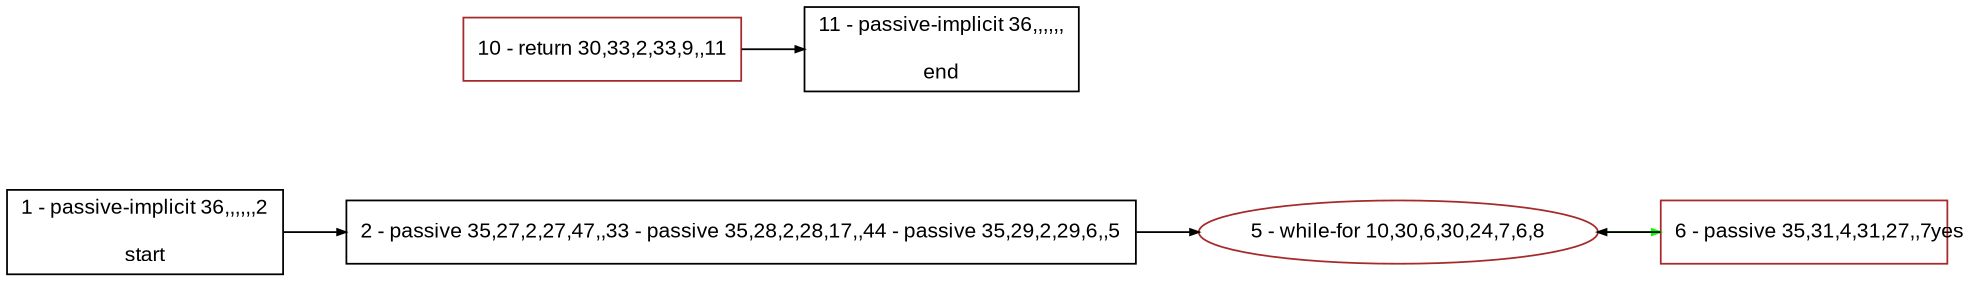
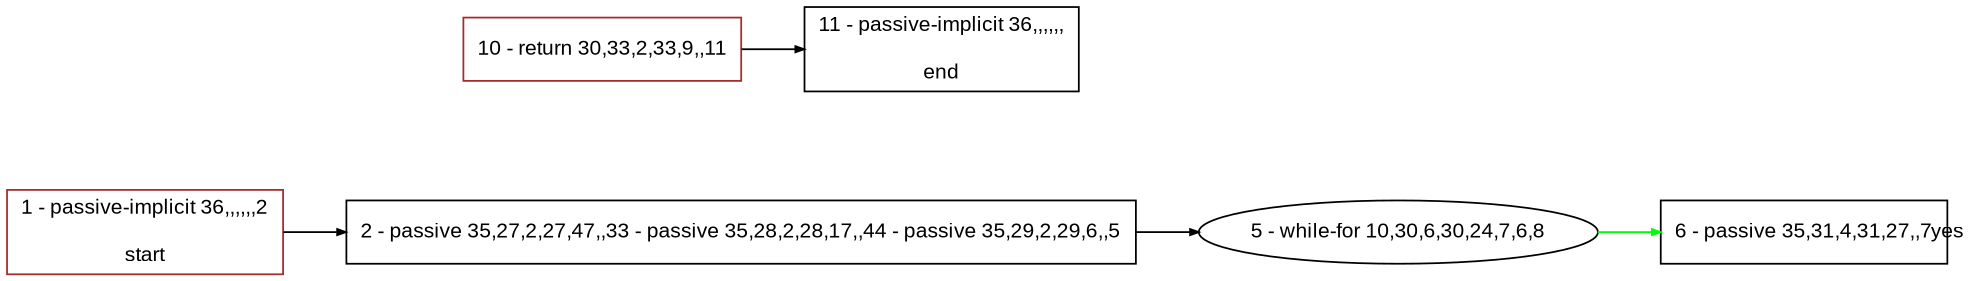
node "1 - passive-implicit 36,,,,,,2 start": color black -> brown
node "5 - while-for 10,30,6,30,24,7,6,8": color brown -> black
edge "6 - passive 35,31,4,31,27,,7" -> "5 - while-for 10,30,6,30,24,7,6,8": removed
node "6 - passive 35,31,4,31,27,,7": color brown -> black
